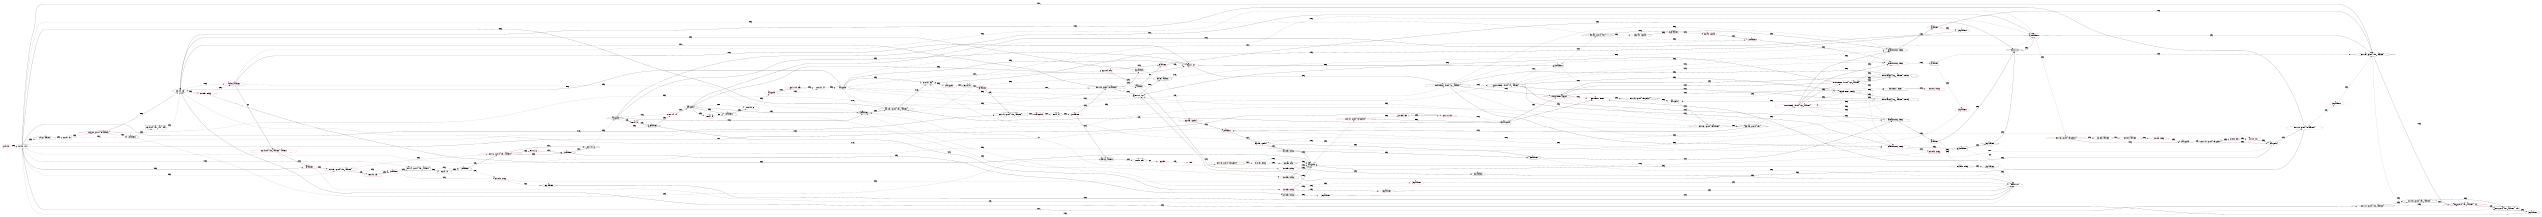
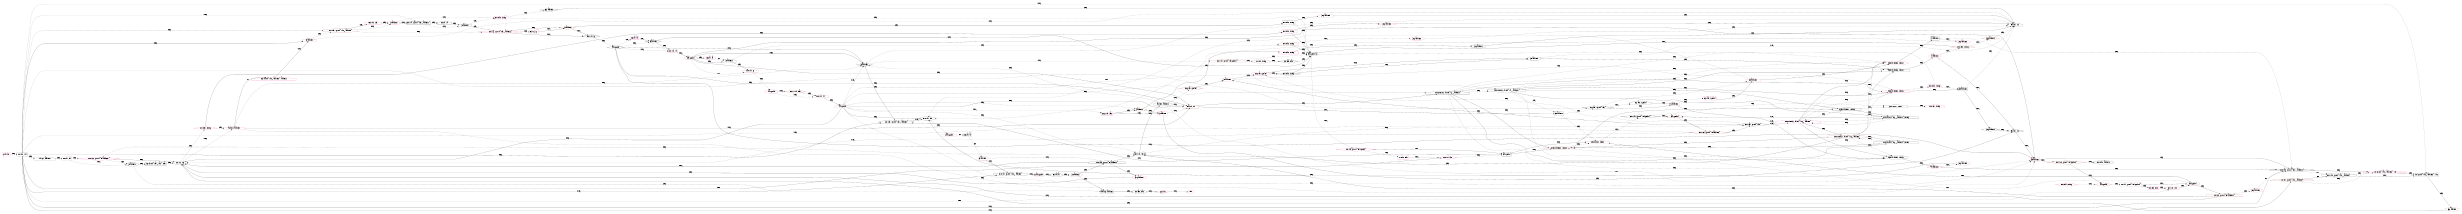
node "mov esi , address": removed
